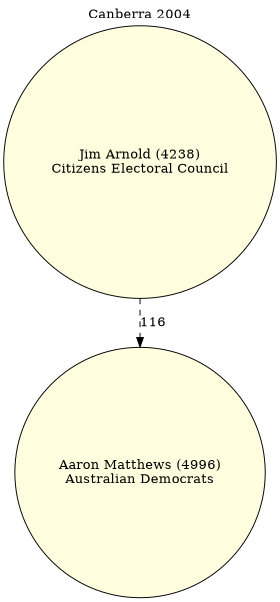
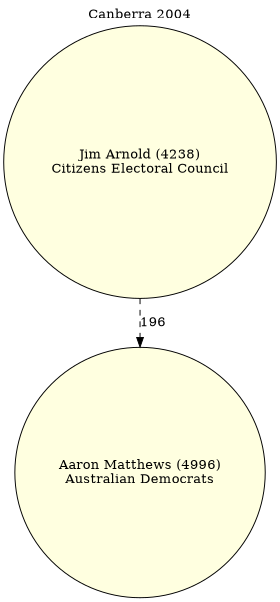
edge "Jim Arnold (4238) Citizens Electoral Council" -> "Aaron Matthews (4996) Australian Democrats": label "116" -> "196"
